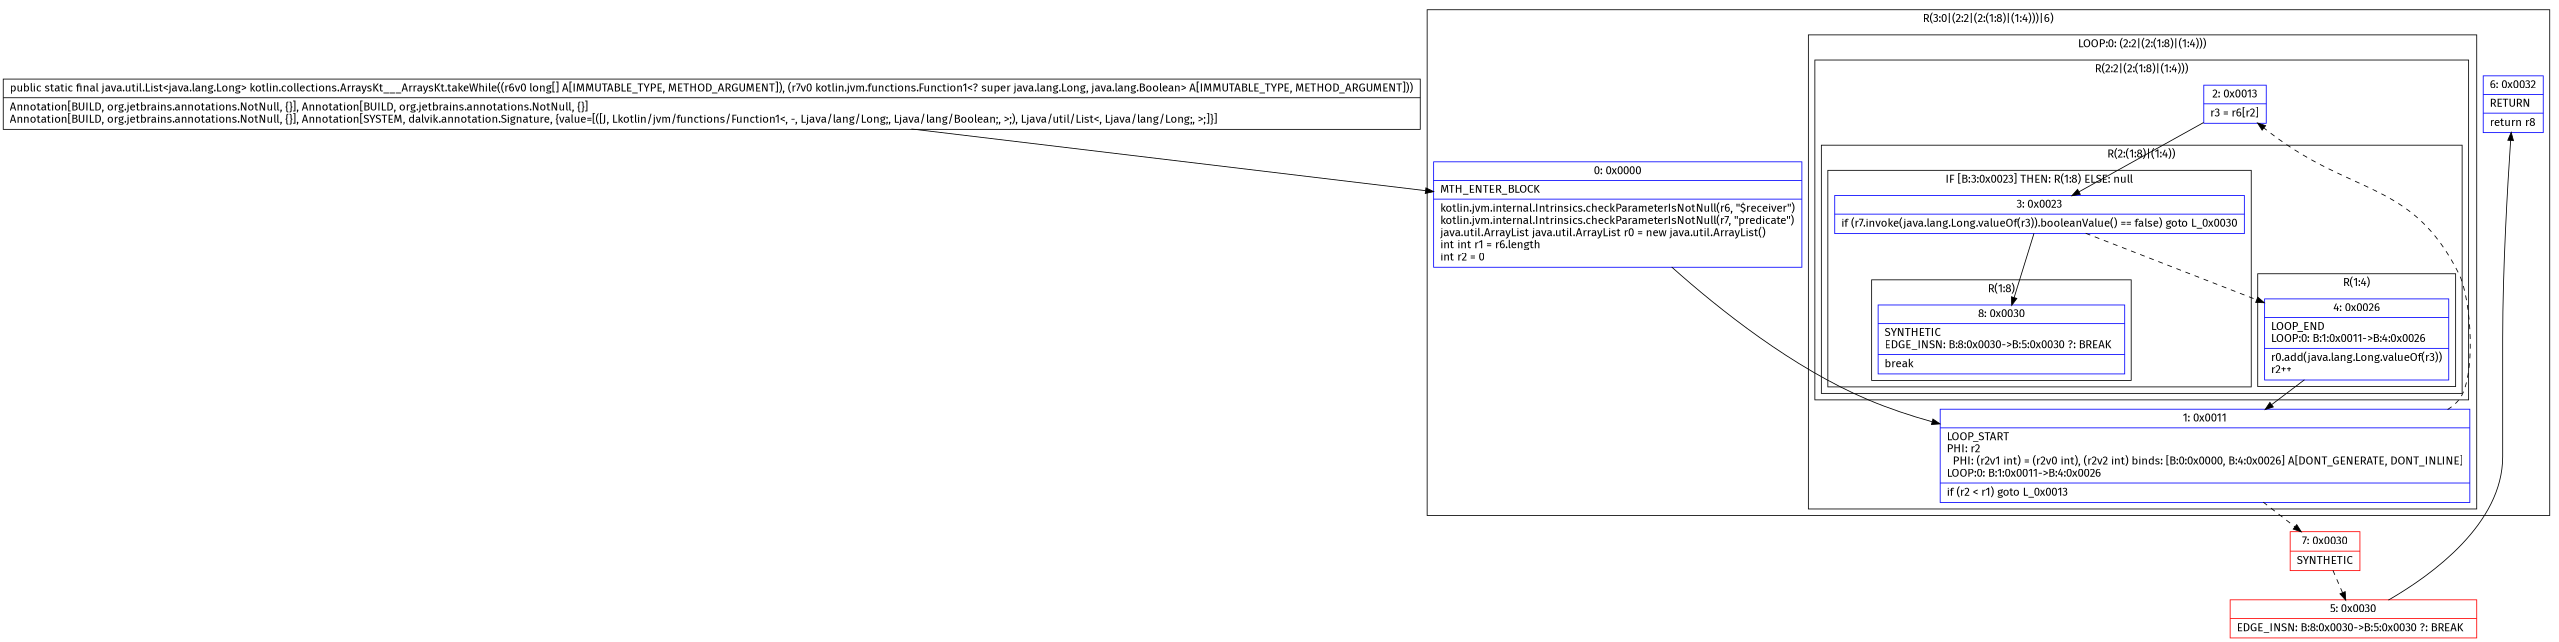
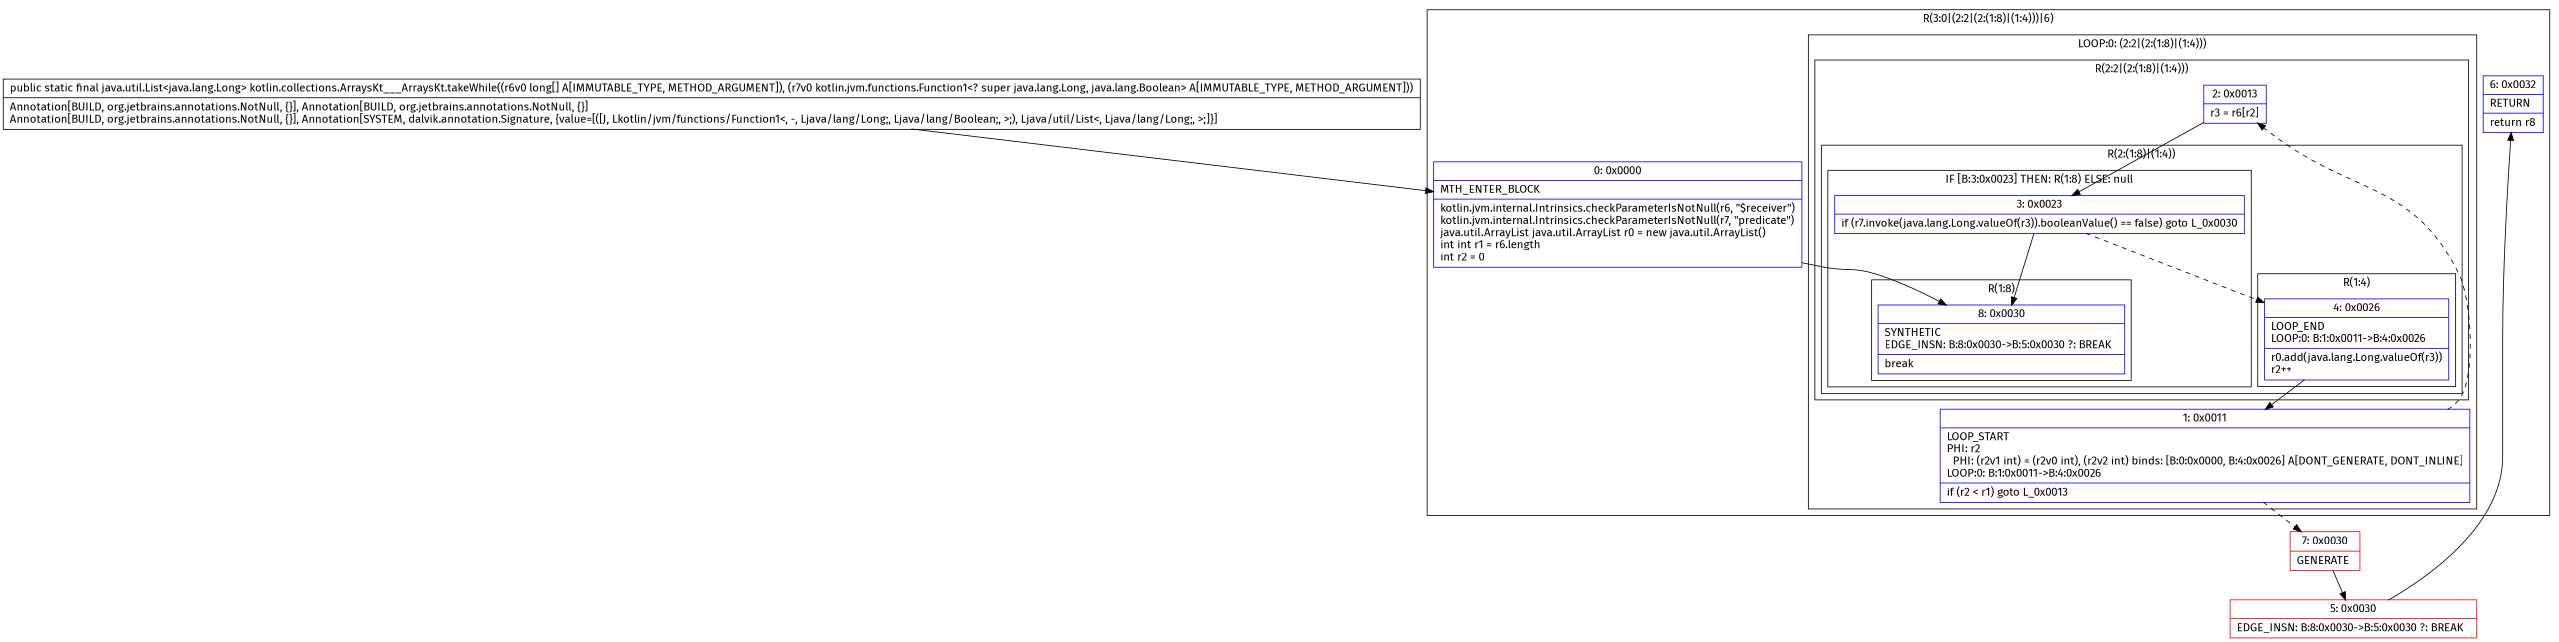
edge "0: 0x0000" -> "1: 0x0011": now "0: 0x0000" -> "8: 0x0030"
node "7: 0x0030": text "SYNTHETIC" -> "GENERATE"
edge "7: 0x0030" -> "5: 0x0030": style dashed -> solid
